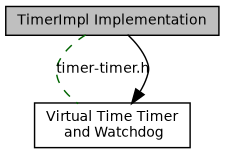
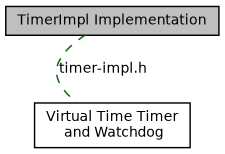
edge "TimerImpl Implementation" -> "Virtual Time Timer and Watchdog": removed
edge "TimerImpl Implementation" -- "Virtual Time Timer and Watchdog": label "timer-timer.h" -> "timer-impl.h"
